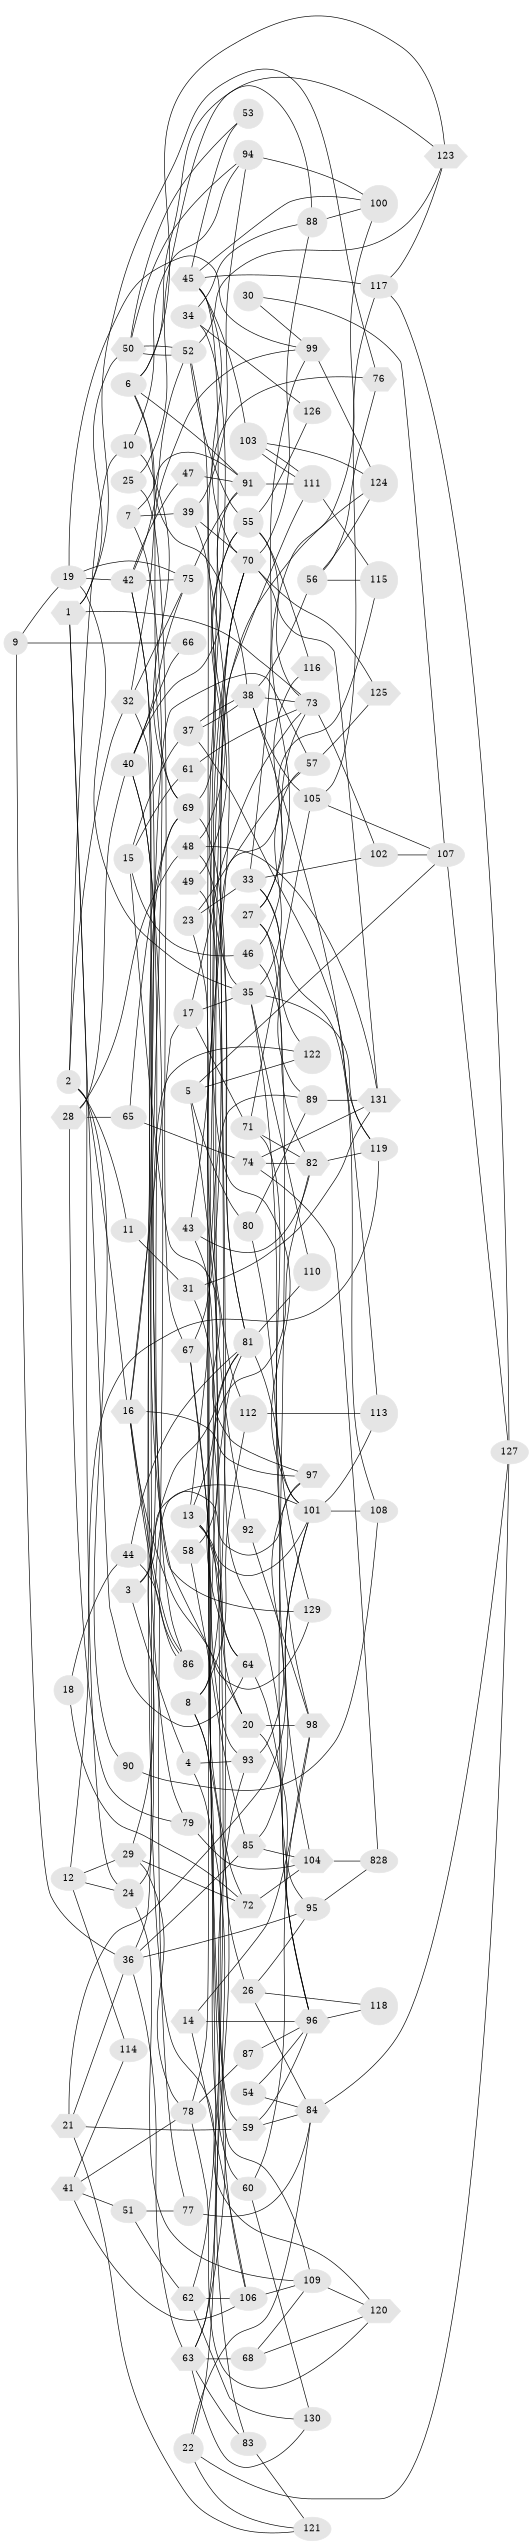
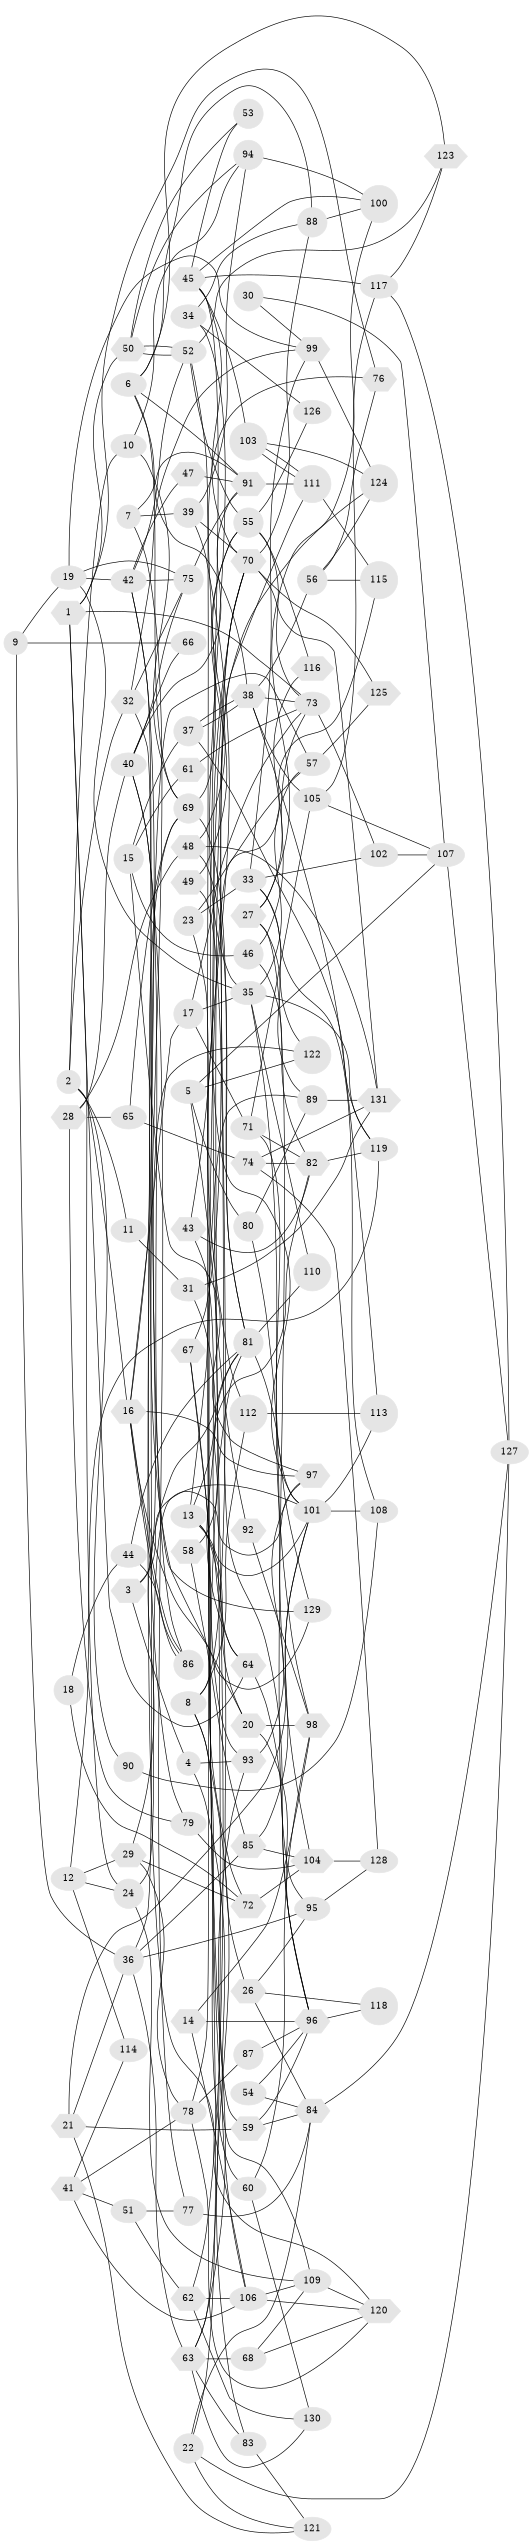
node "25": removed
node "828": label "828" -> "128"
edge "106" -- "120": added
